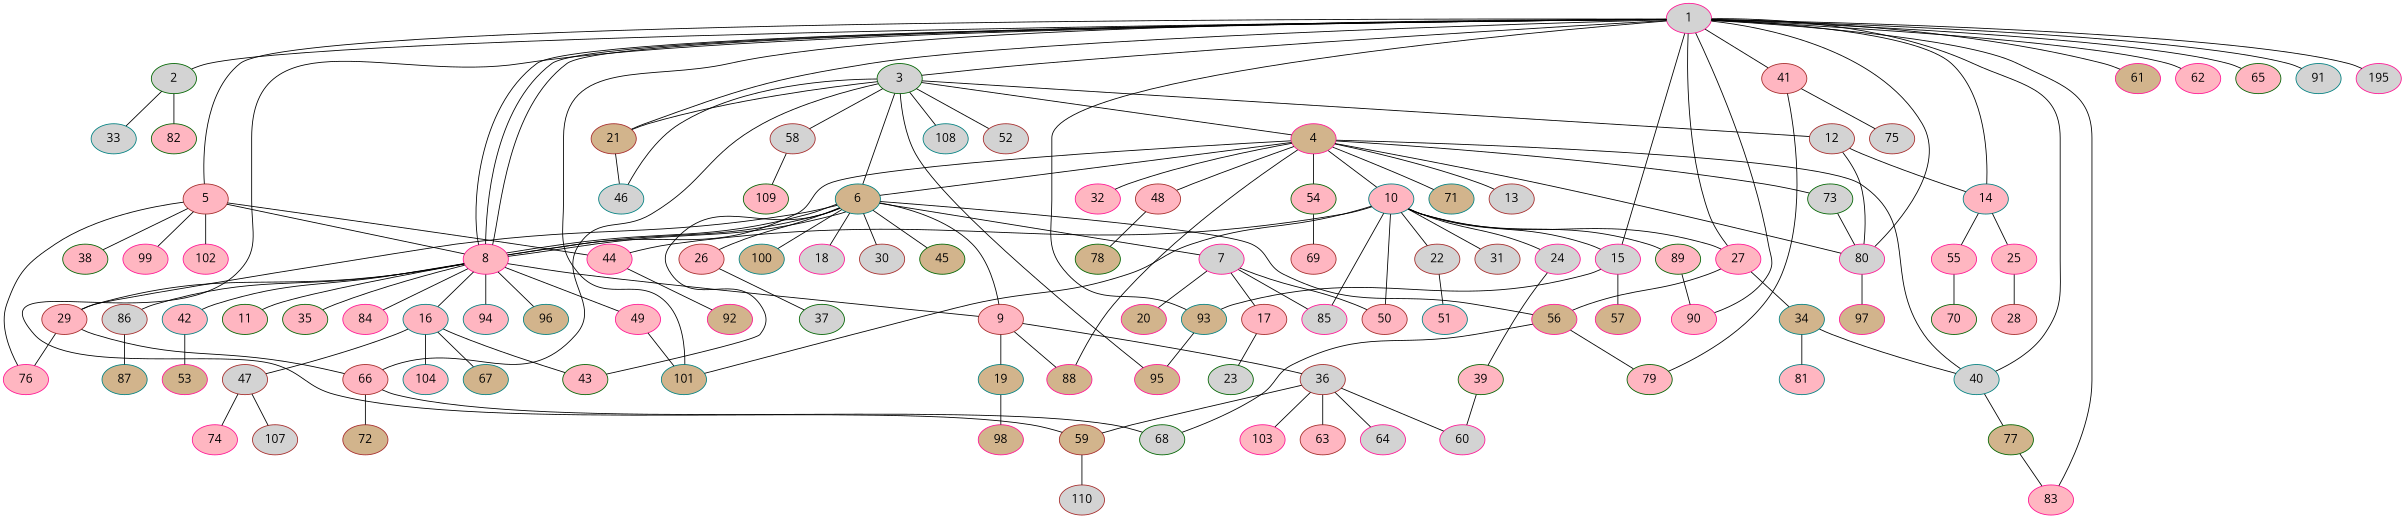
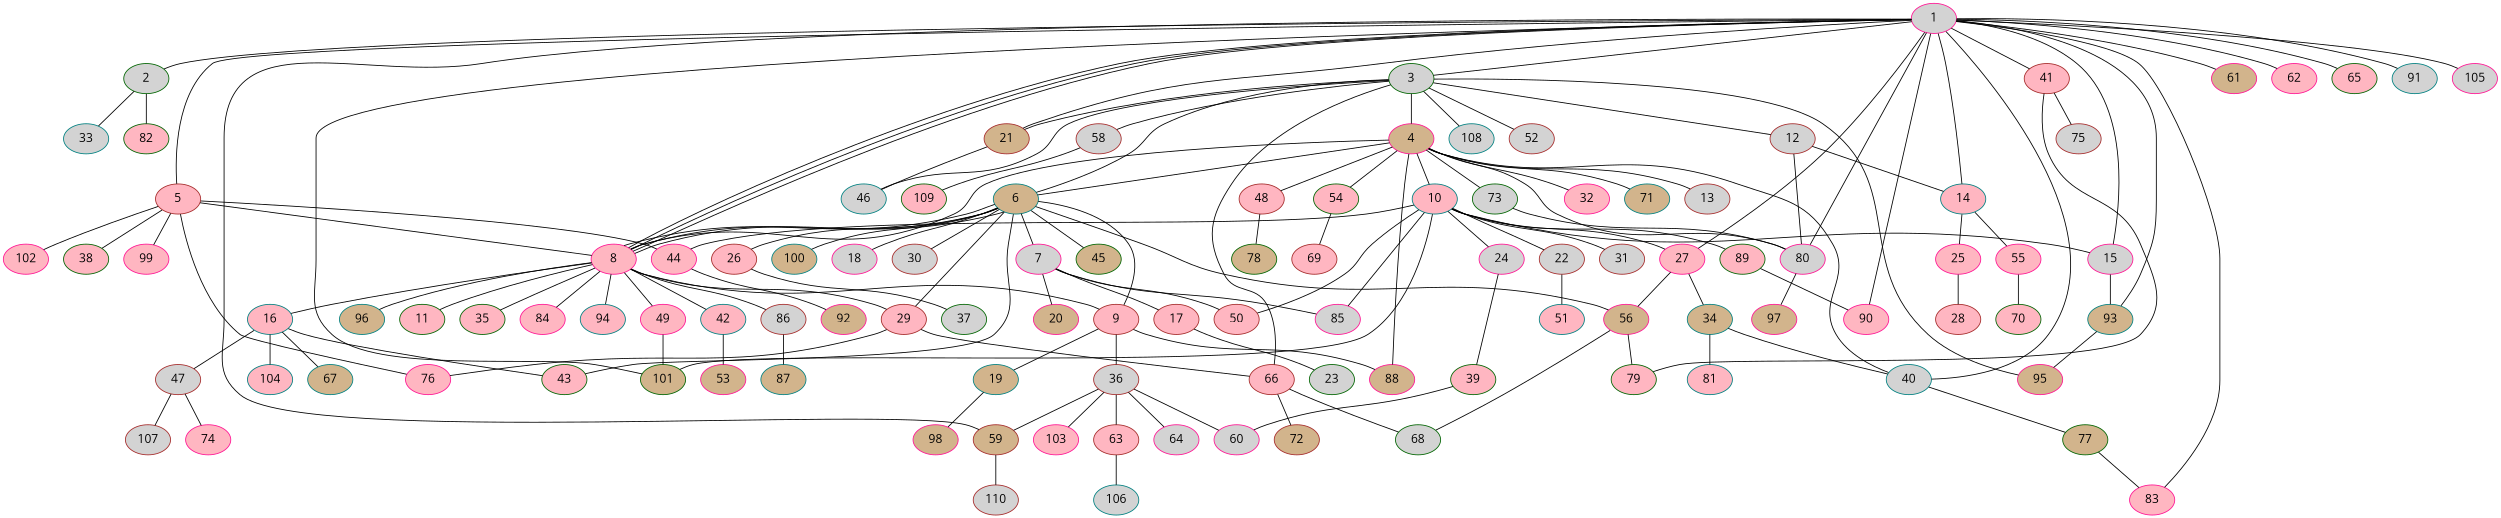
node "195": label "195" -> "105"
node "57": removed
node "101": color teal -> darkgreen
node "106": added
